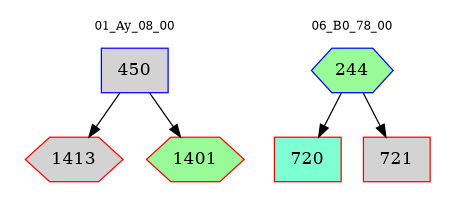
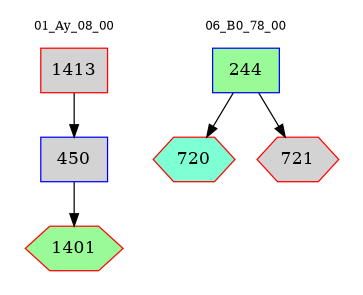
node "244": shape hexagon -> box
edge "450" -> "1413": reversed
node "1413": shape hexagon -> box
node "720": shape box -> hexagon
node "721": shape box -> hexagon
